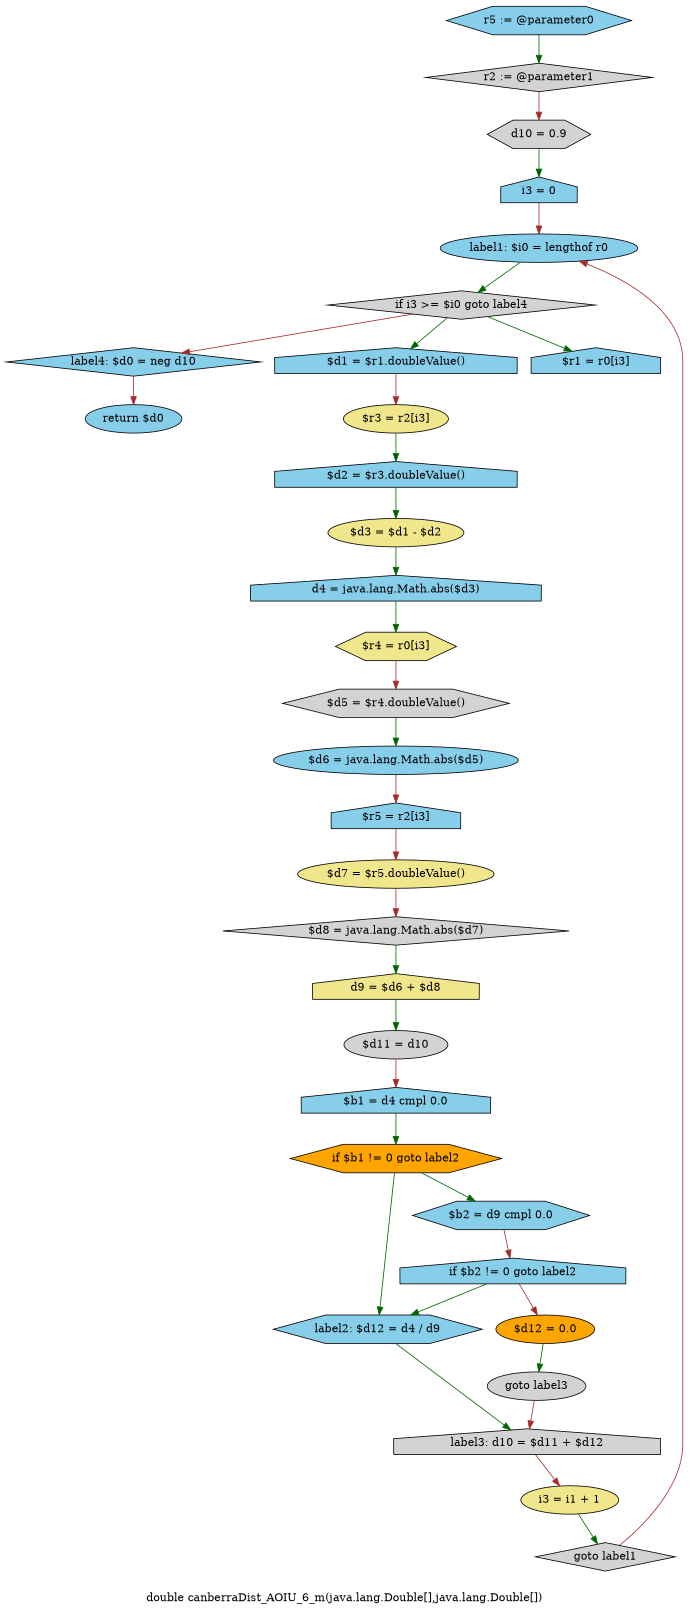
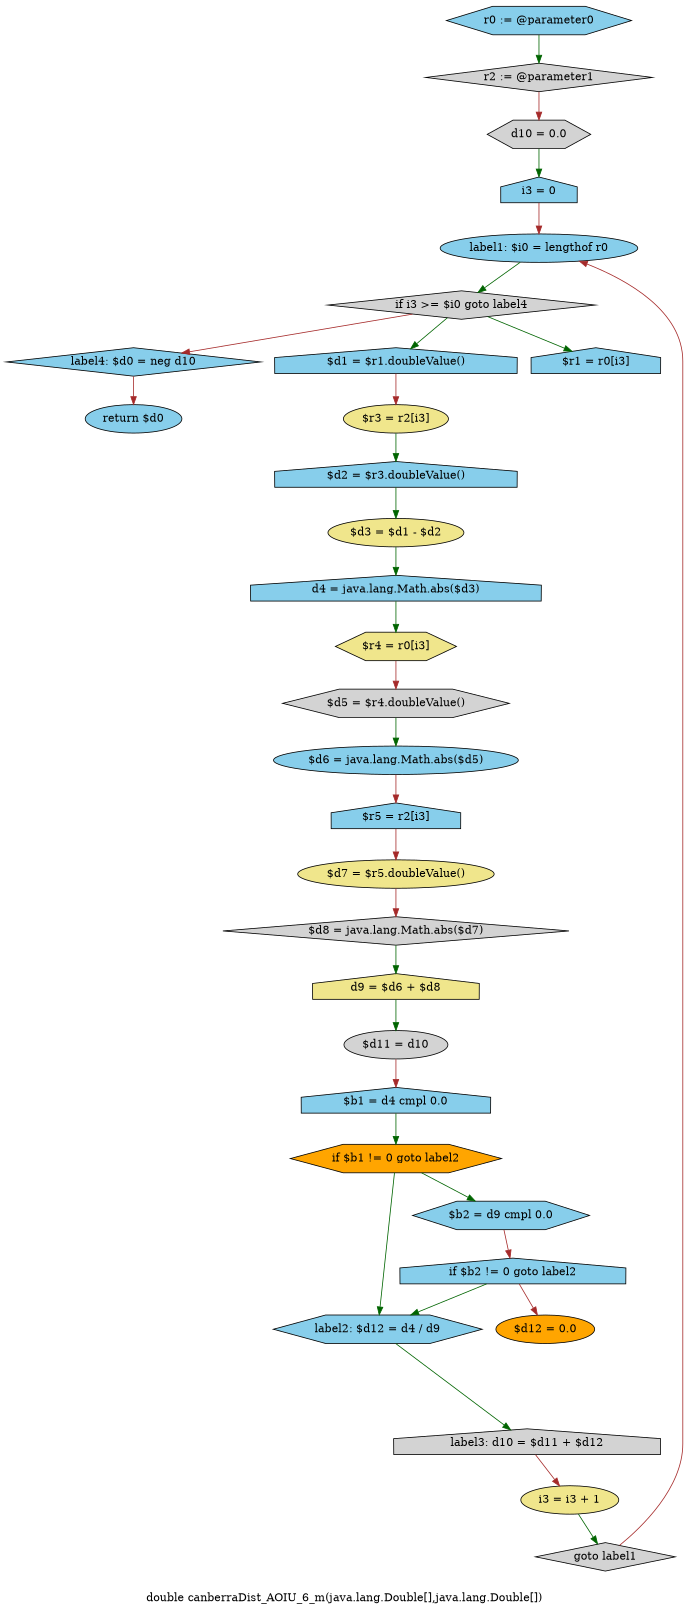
node "r5 := @parameter0": label "r5 := @parameter0" -> "r0 := @parameter0"
node "d10 = 0.9": label "d10 = 0.9" -> "d10 = 0.0"
node "goto label3": removed
node "i3 = i1 + 1": label "i3 = i1 + 1" -> "i3 = i3 + 1"
